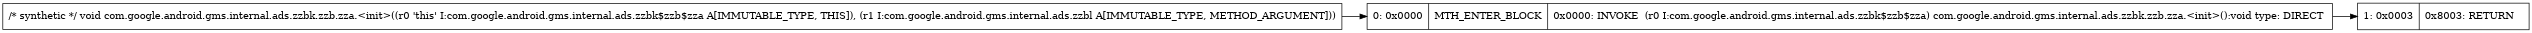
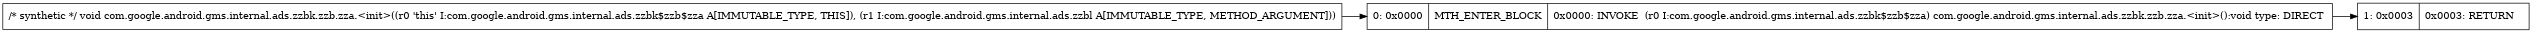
node "1: 0x0003": text "0x8003: RETURN" -> "0x0003: RETURN"
